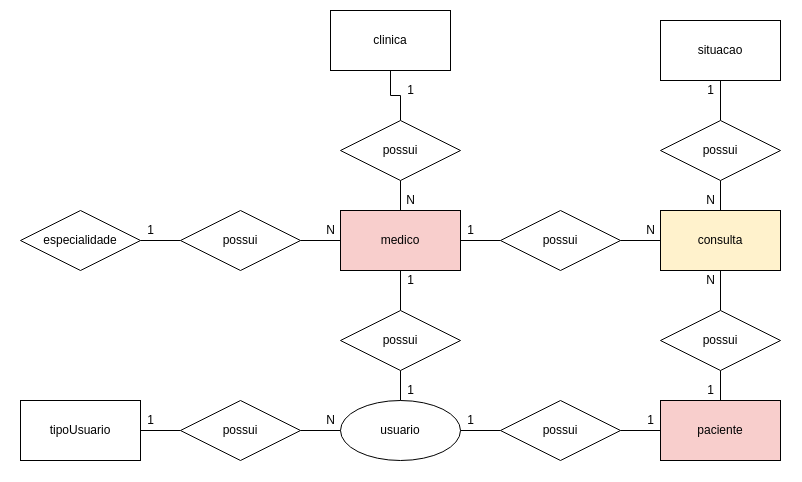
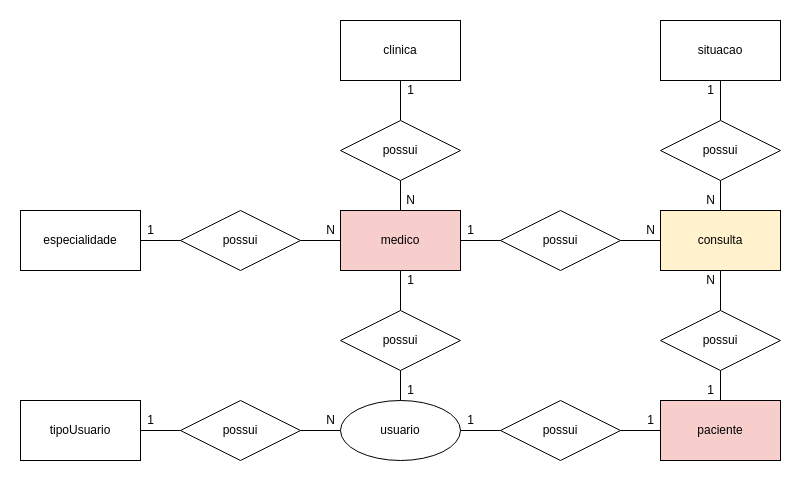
node "clinica": moved (391, 41) -> (401, 51)
node "especialidade": shape diamond -> rectangle
